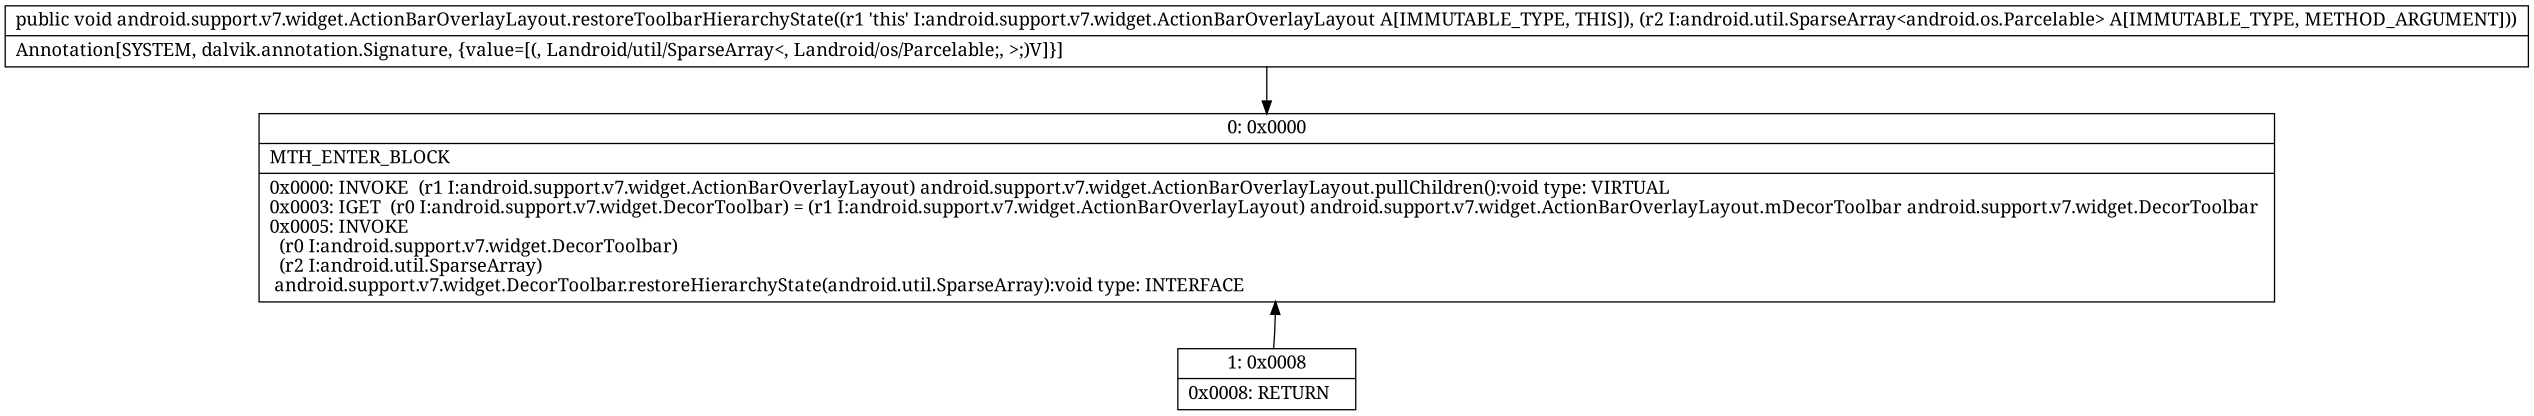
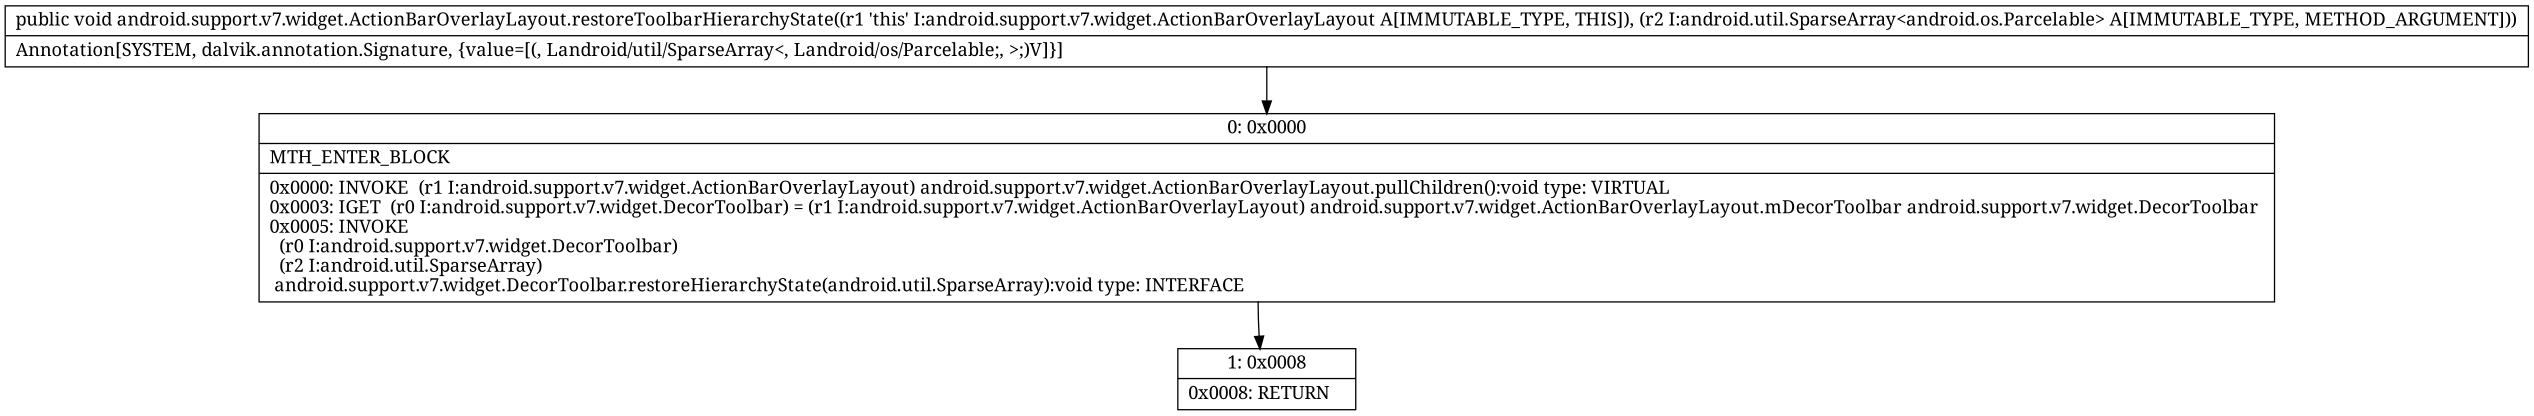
edge "1: 0x0008" -> "0: 0x0000": reversed
